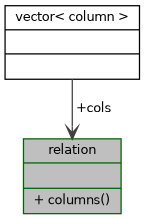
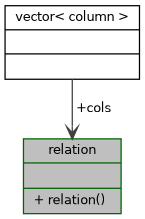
node "relation": text "+ columns()" -> "+ relation()"
